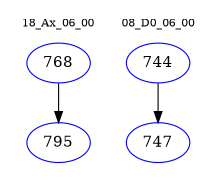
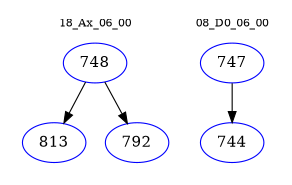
node "768": label "768" -> "748"
edge "744" -> "747": reversed
node "813": added
node "795": label "795" -> "792"
